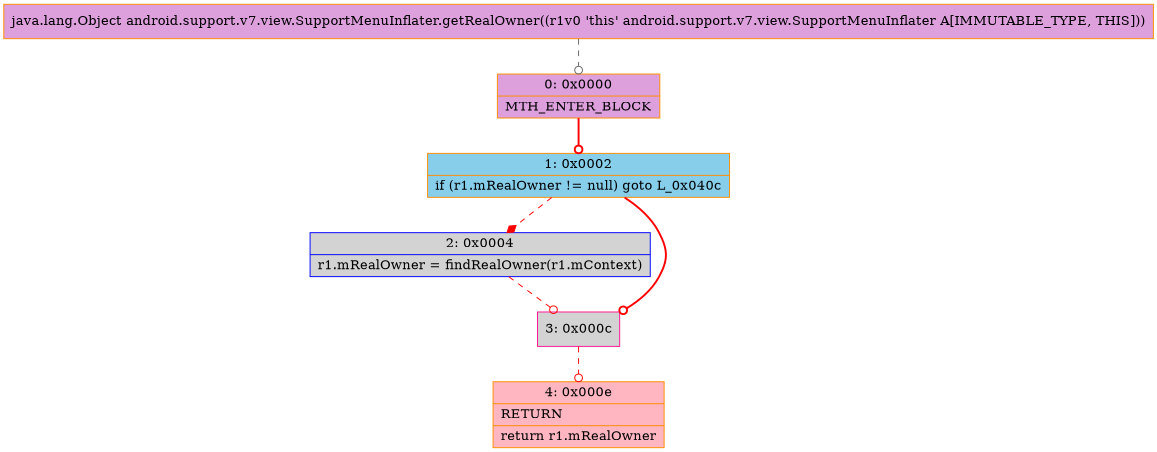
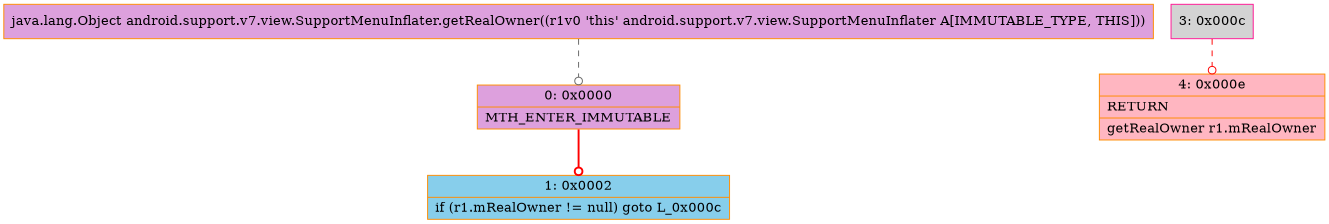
node "0: 0x0000": text "MTH_ENTER_BLOCK" -> "MTH_ENTER_IMMUTABLE"
node "1: 0x0002": text "if (r1.mRealOwner != null) goto L_0x040c" -> "if (r1.mRealOwner != null) goto L_0x000c"
edge "1: 0x0002" -> "3: 0x000c": removed
node "2: 0x0004": removed
node "4: 0x000e": text "return r1.mRealOwner" -> "getRealOwner r1.mRealOwner"
